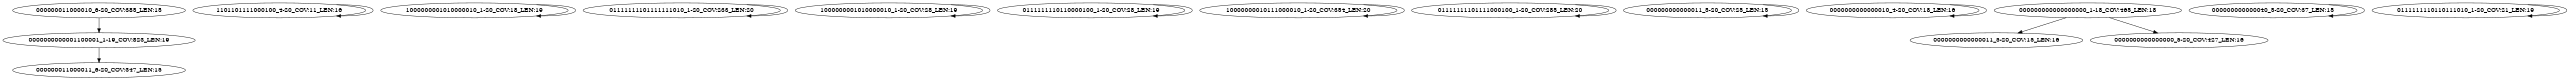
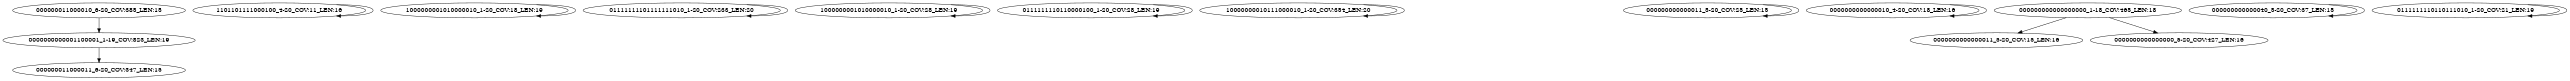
node "01111111101111000100_1-20_COV:285_LEN:20": removed
